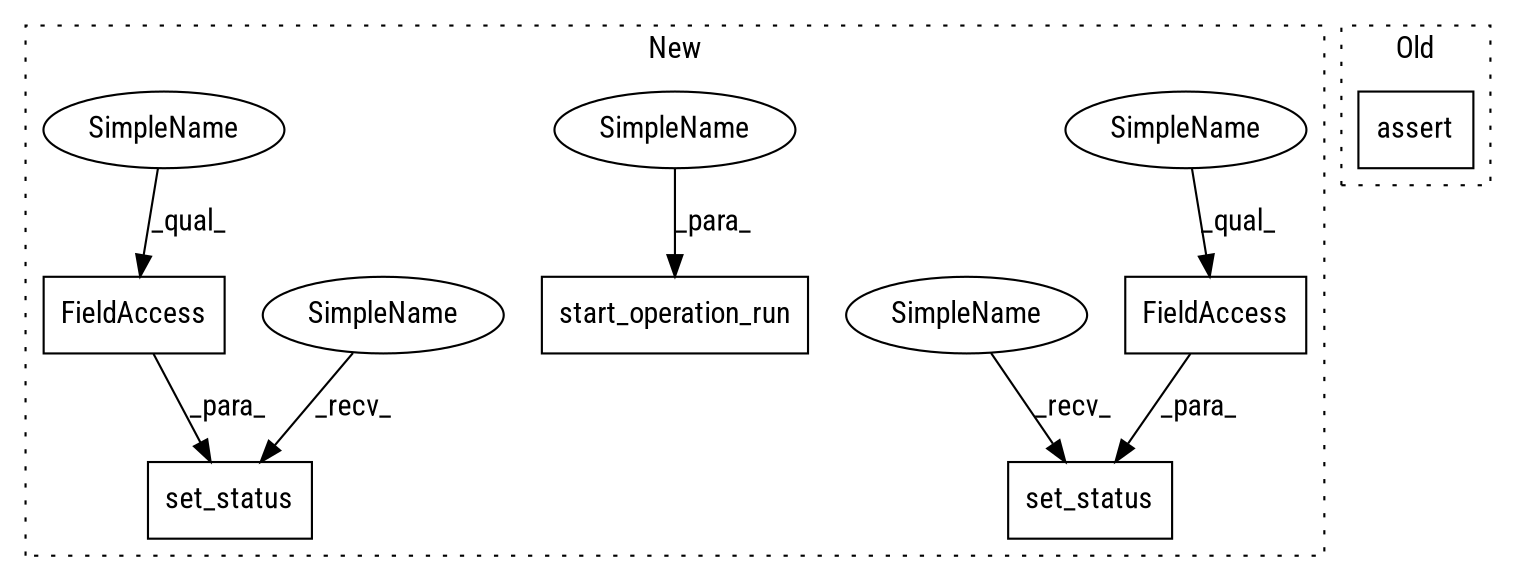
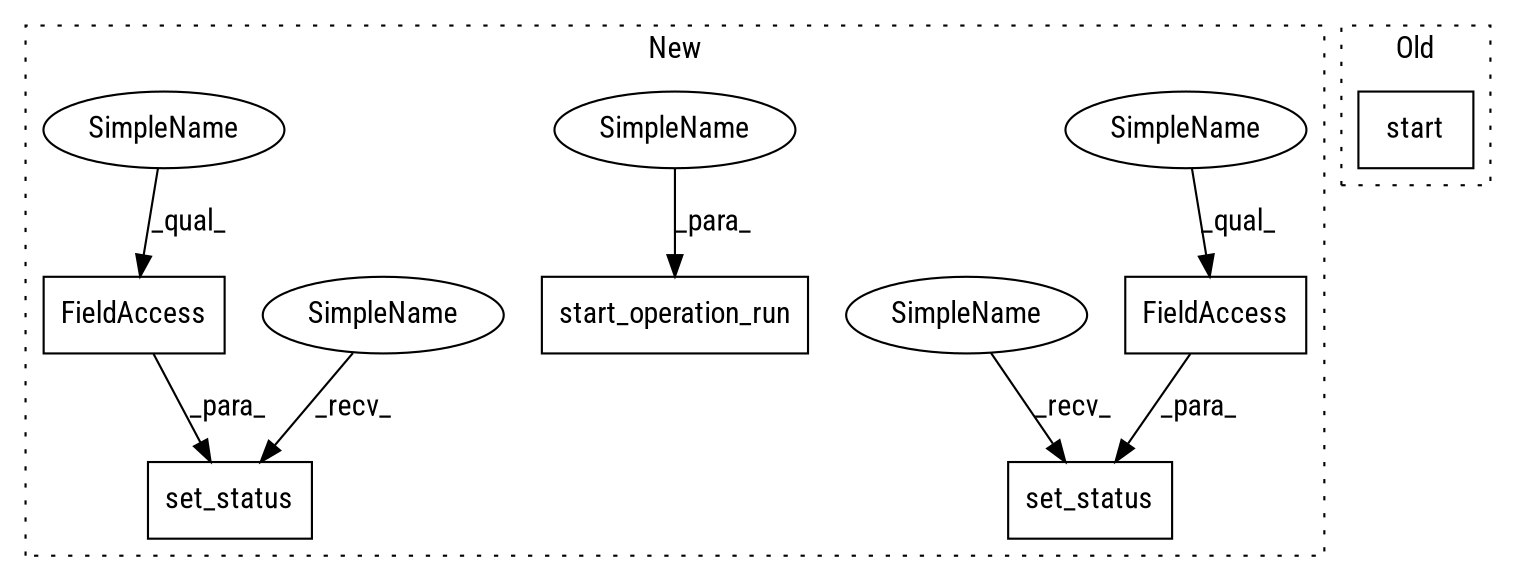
node "assert": label "assert" -> "start"
